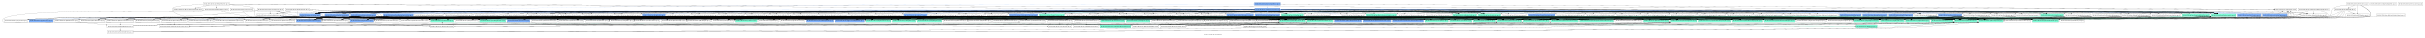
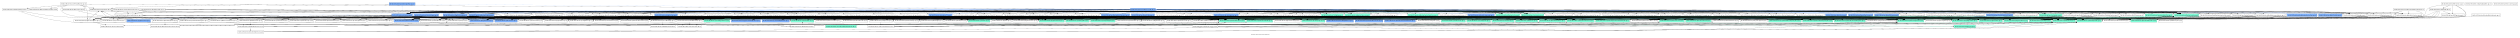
node "{lib/libLLVMCodeGen.a(LatencyPriorityQueue.cpp.o)}": added
